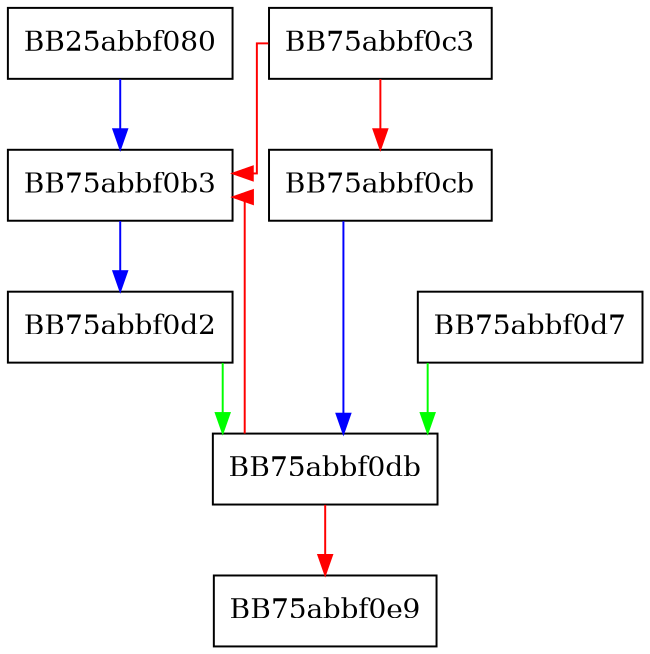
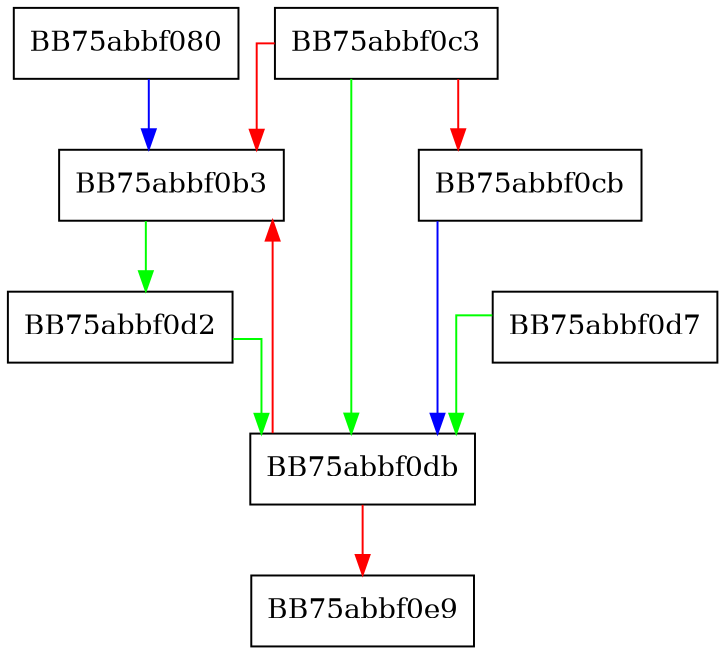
node "BB25abbf080": label "BB25abbf080" -> "BB75abbf080"
edge "BB75abbf0b3" -> "BB75abbf0d2": color blue -> green
edge "BB75abbf0c3" -> "BB75abbf0db": added
